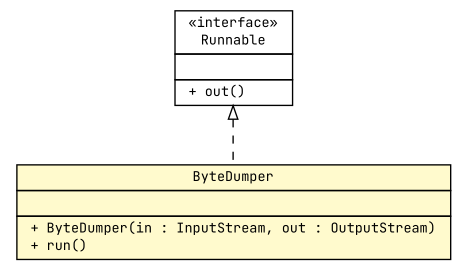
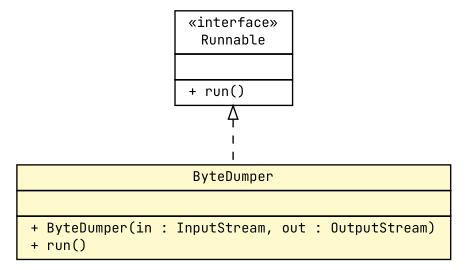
node "Runnable": text "+ out()" -> "+ run()"
